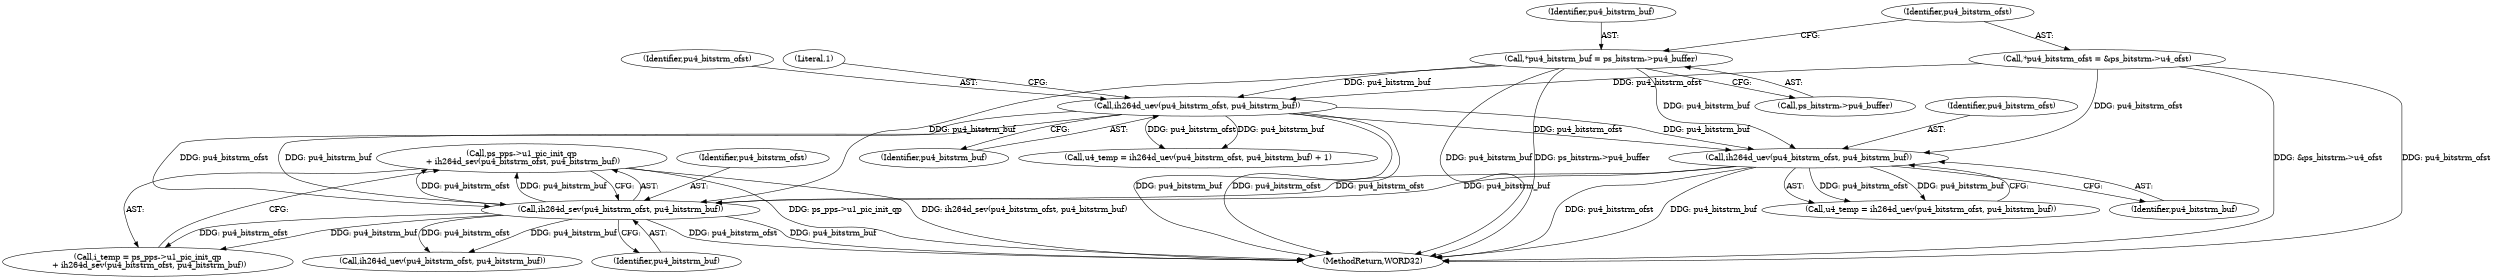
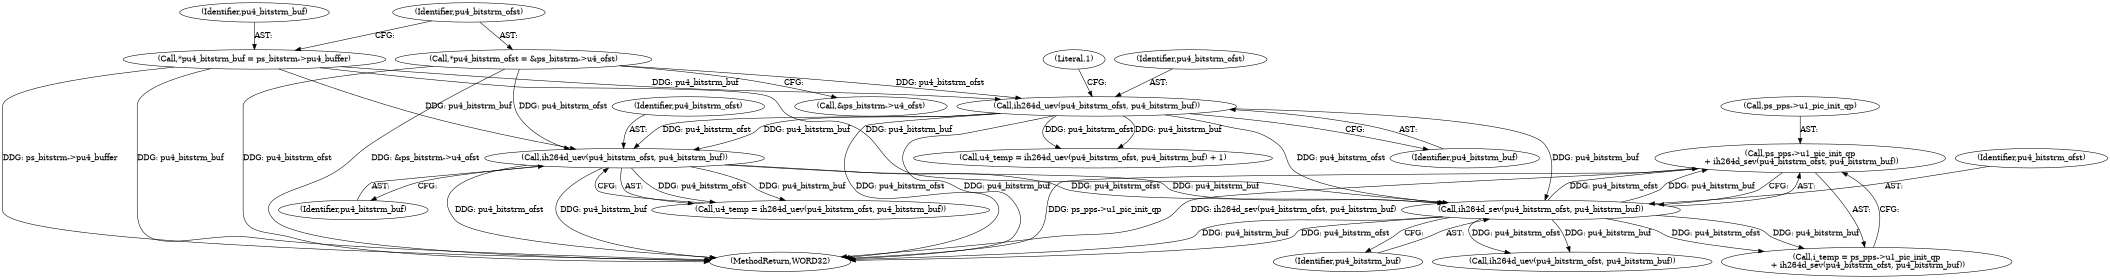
node "(Call,&ps_bitstrm->u4_ofst)": added
node "(Call,ps_pps->u1_pic_init_qp)": added
node "(Call,ps_bitstrm->pu4_buffer)": removed
